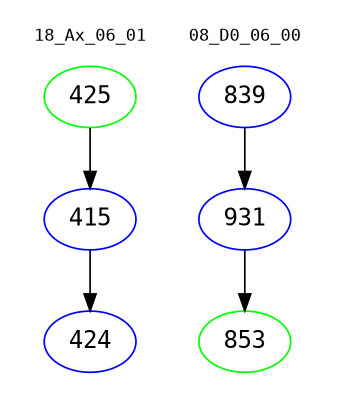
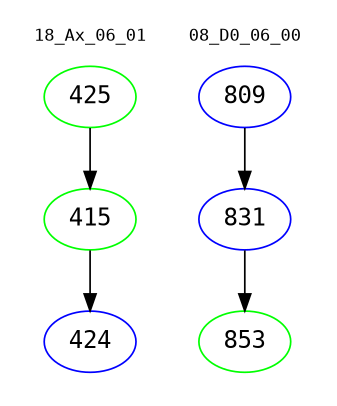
node "839": label "839" -> "809"
node "415": color blue -> green
node "931": label "931" -> "831"
